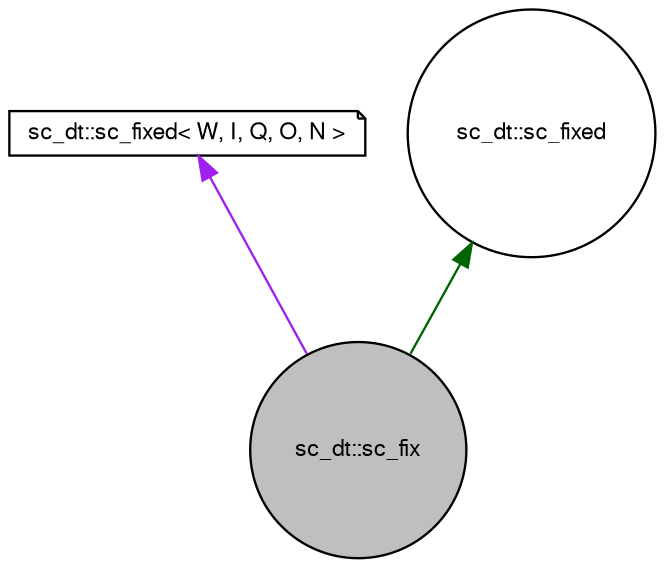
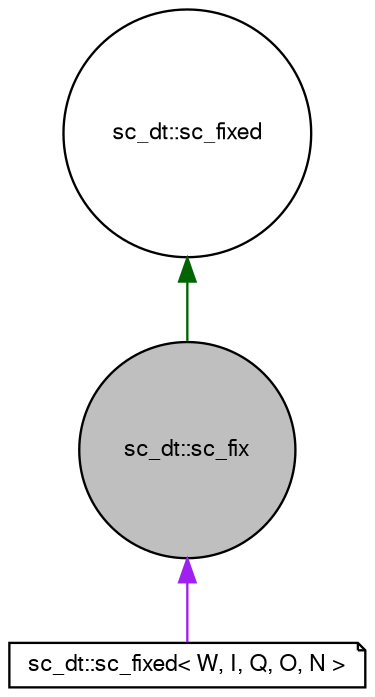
edge "sc_dt::sc_fix" -> "sc_dt::sc_fixed< W, I, Q, O, N >": reversed
